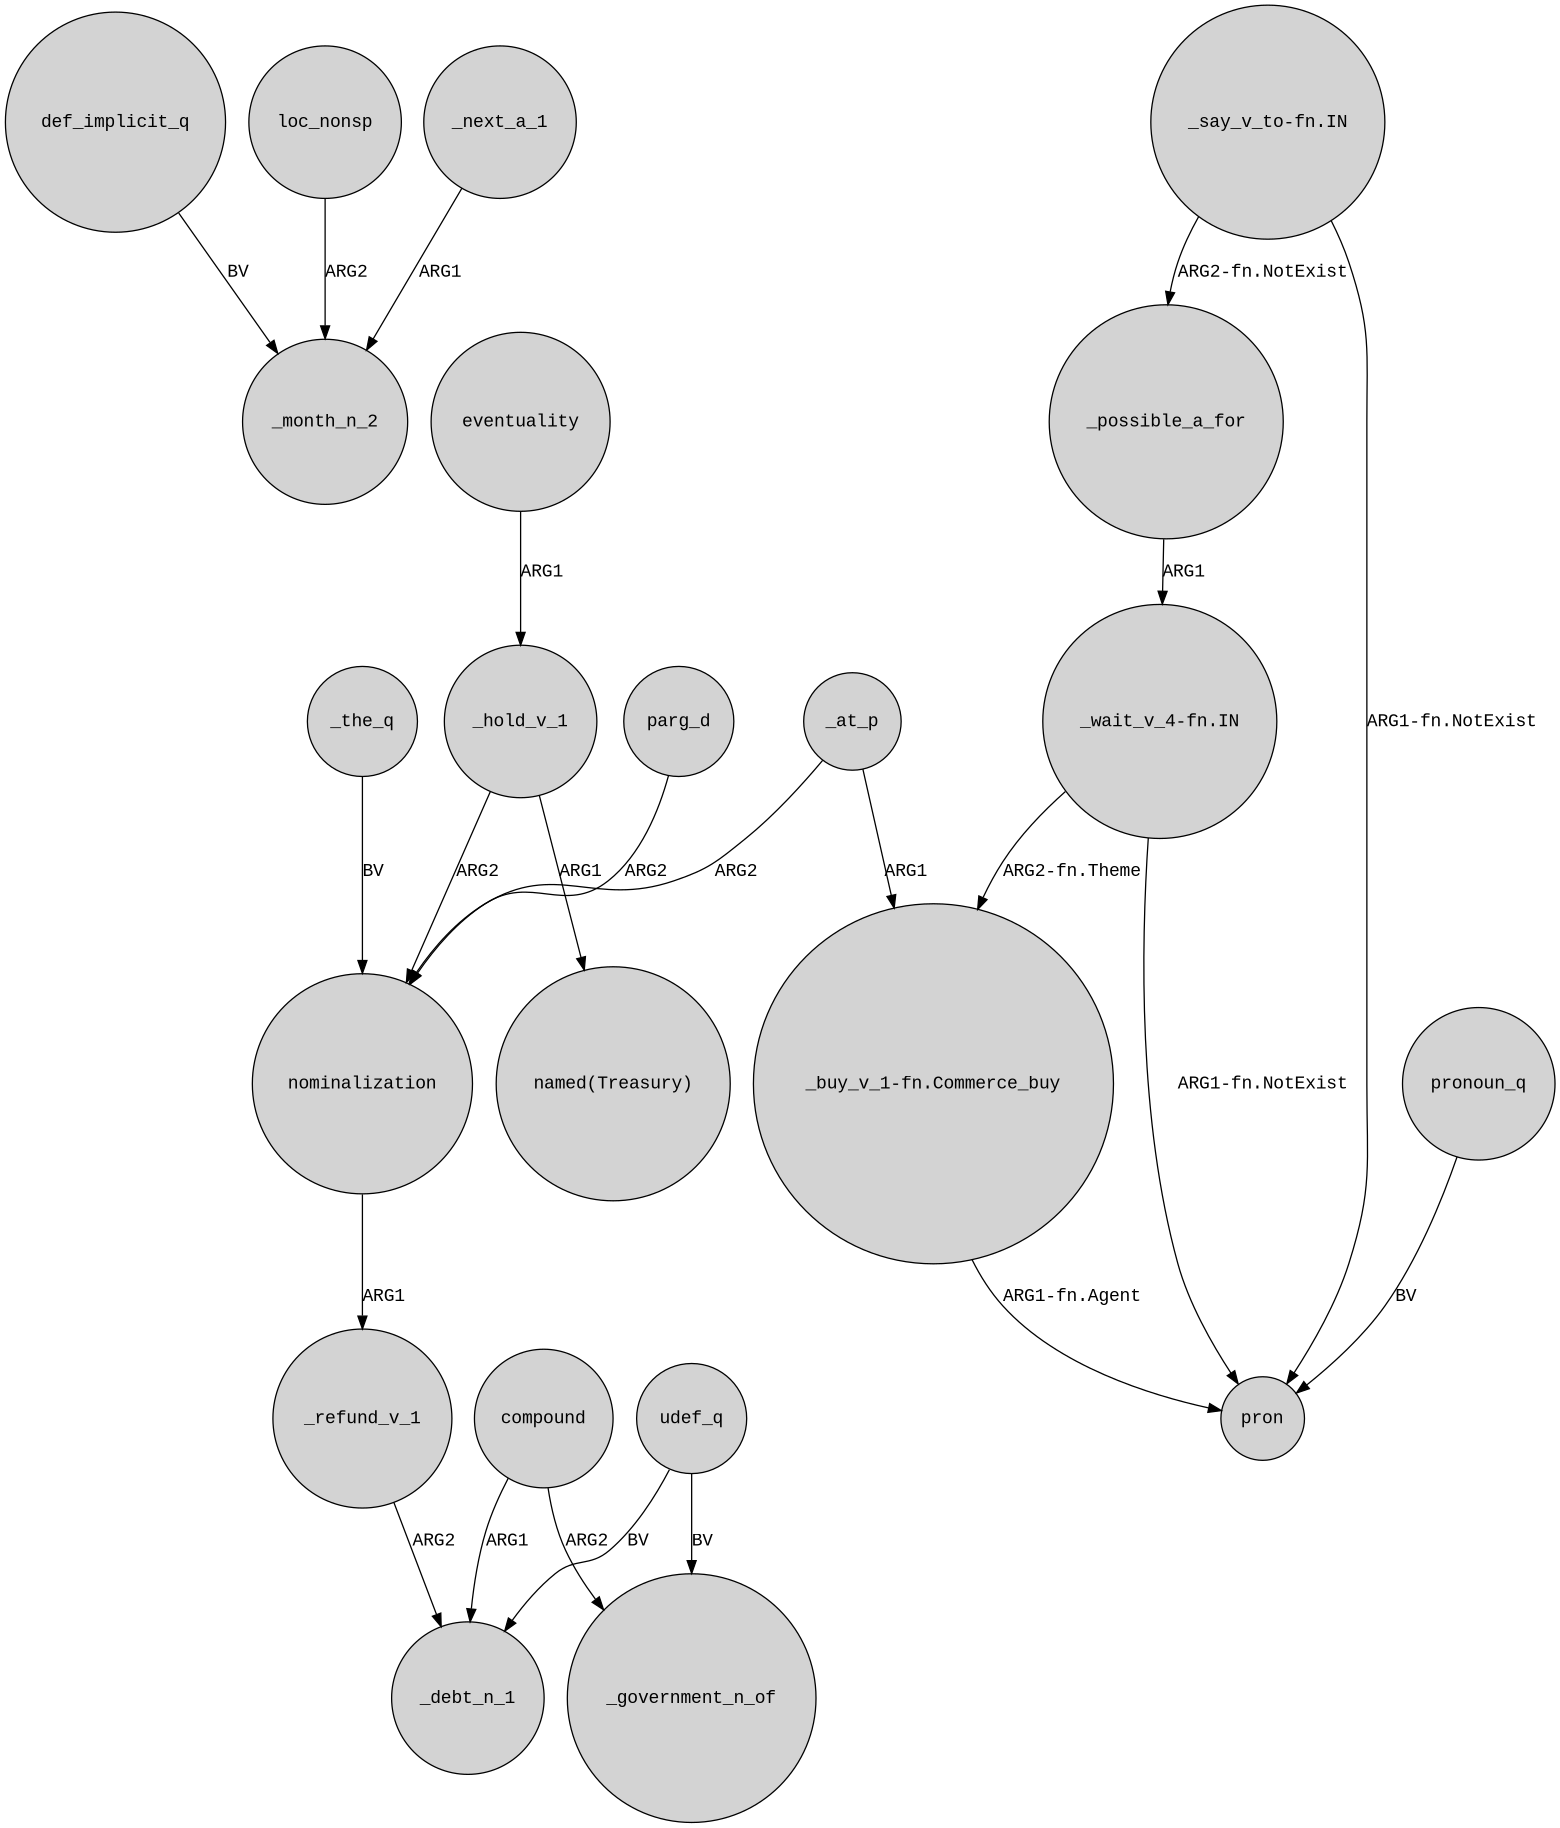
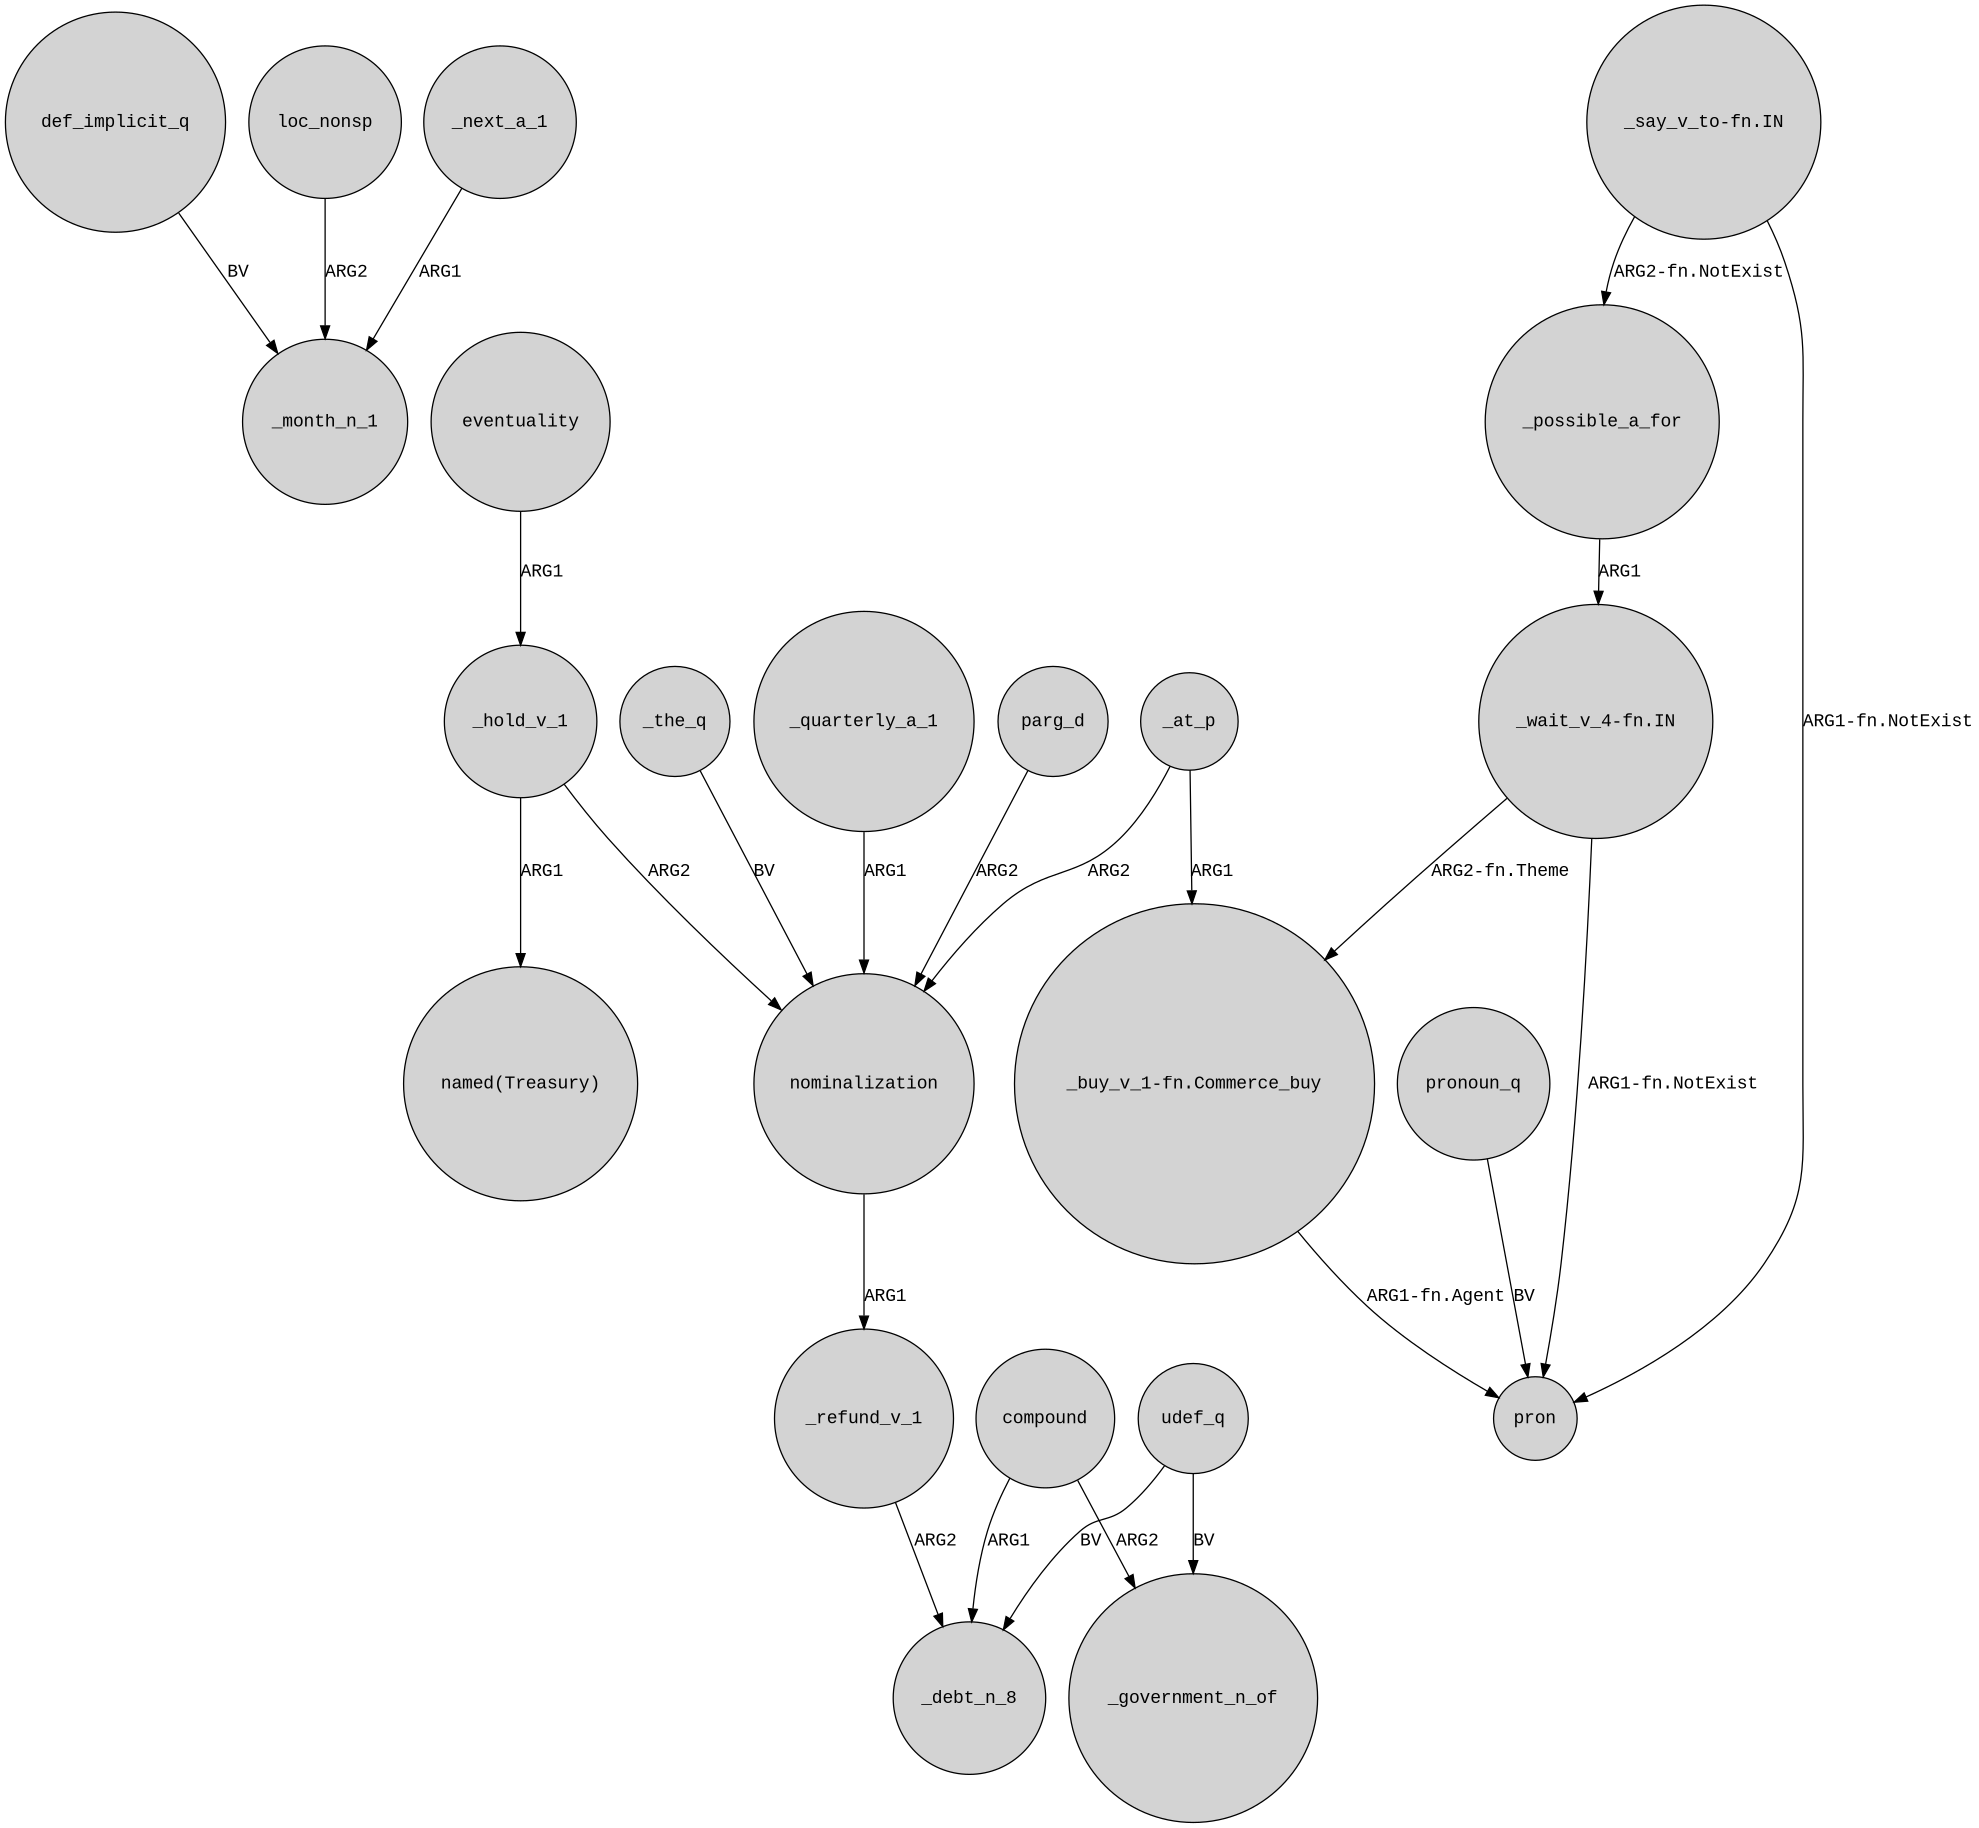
node "_month_n_2": label "_month_n_2" -> "_month_n_1"
node "_quarterly_a_1": added
node "_debt_n_1": label "_debt_n_1" -> "_debt_n_8"
